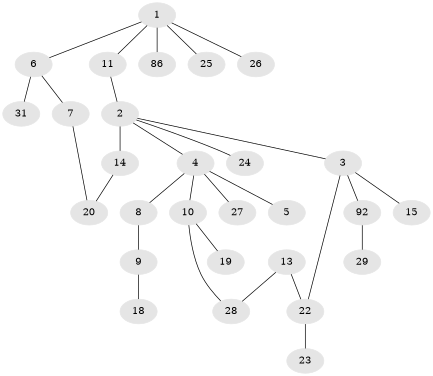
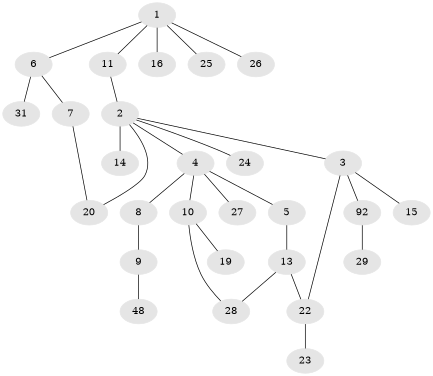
node "86": label "86" -> "16"
edge "14" -- "20": now "2" -- "20"
edge "5" -- "13": added
node "18": label "18" -> "48"
